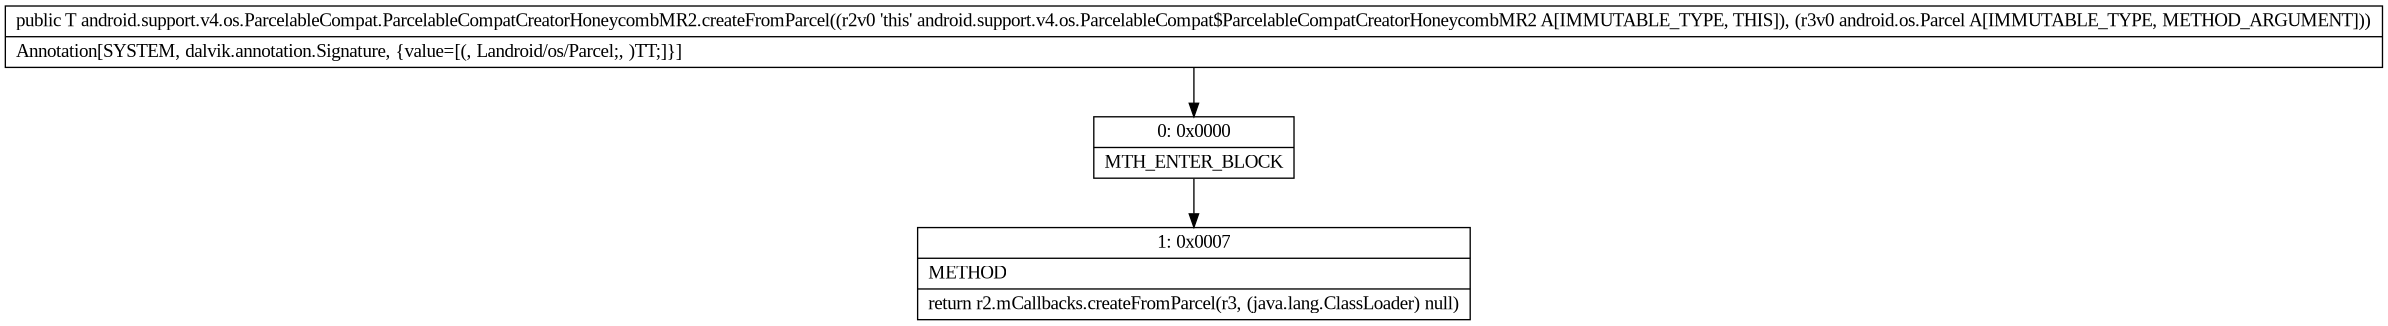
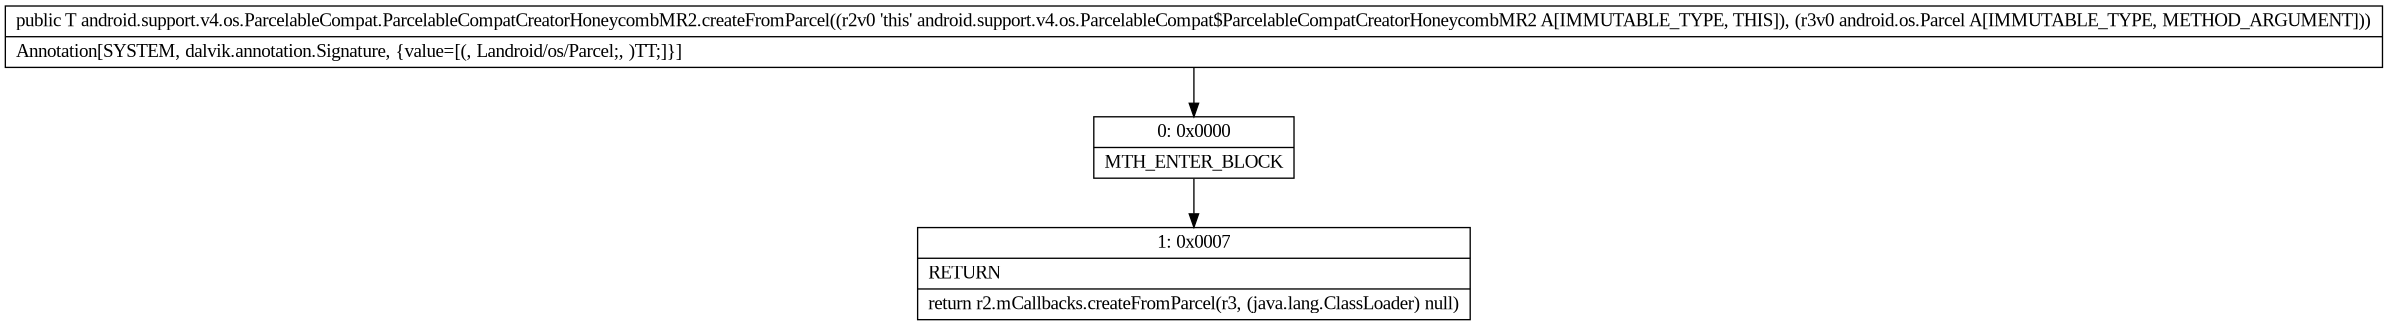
node "1: 0x0007": text "METHOD" -> "RETURN"
